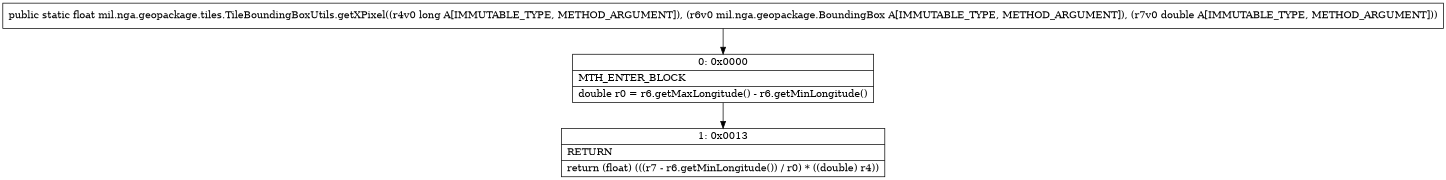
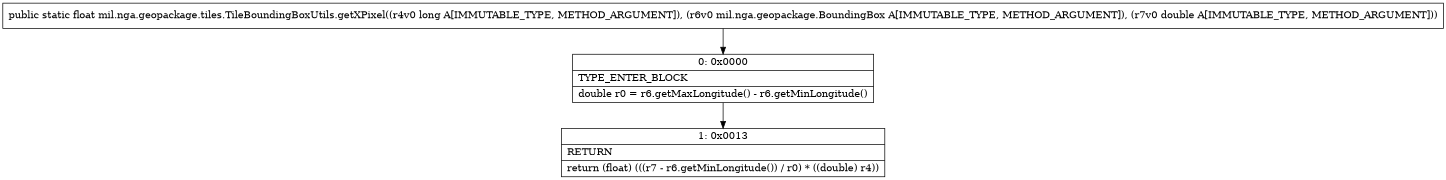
node "0: 0x0000": text "MTH_ENTER_BLOCK" -> "TYPE_ENTER_BLOCK"
